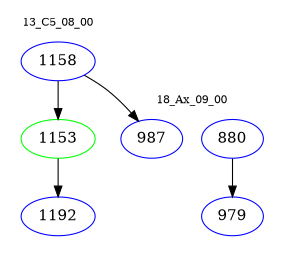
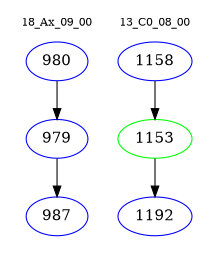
cluster "13_C5_08_00": label "13_C5_08_00" -> "13_C0_08_00"
edge "1158" -> "987": now "979" -> "987"
node "880": label "880" -> "980"
